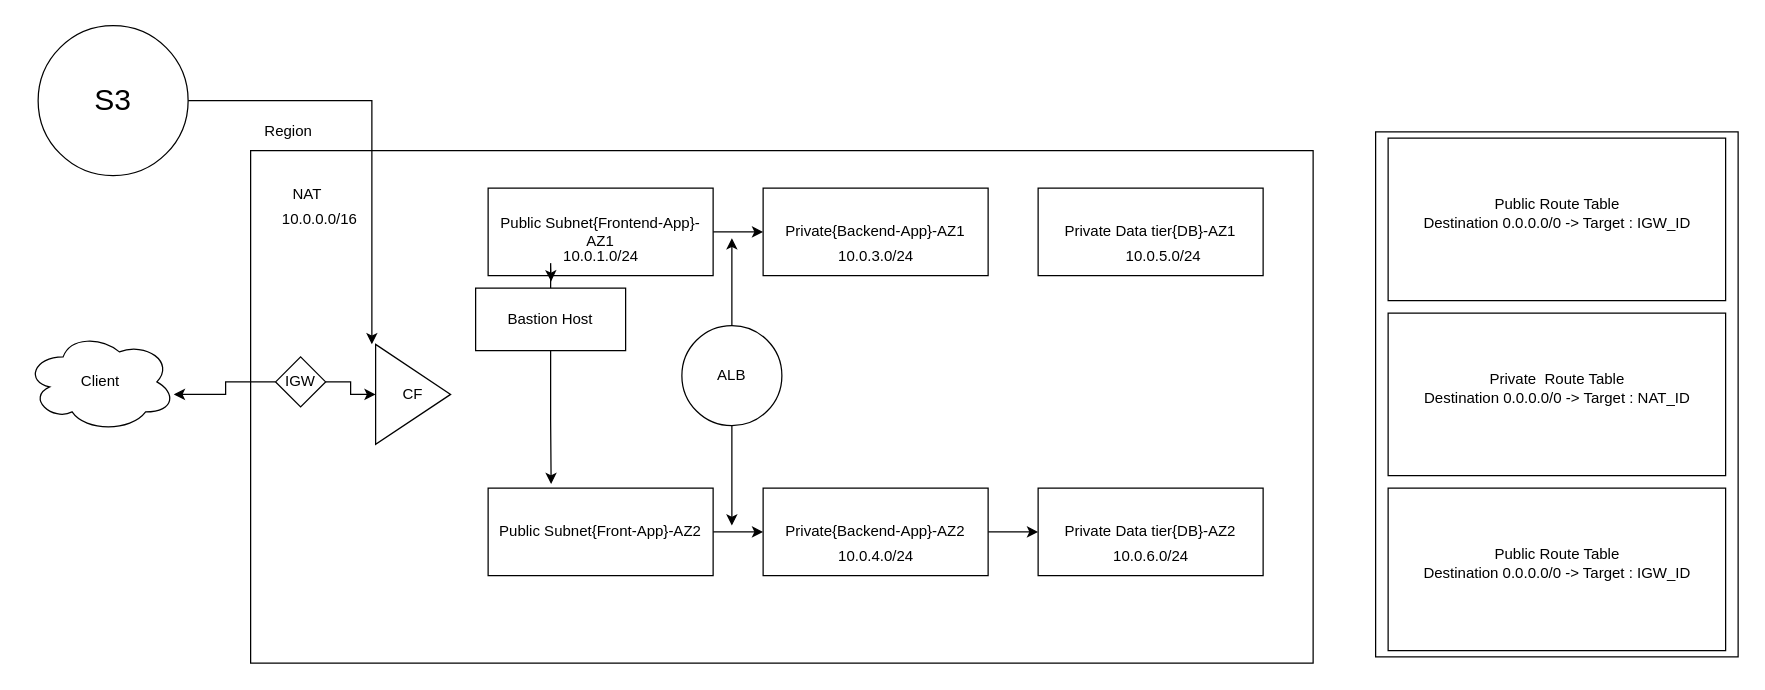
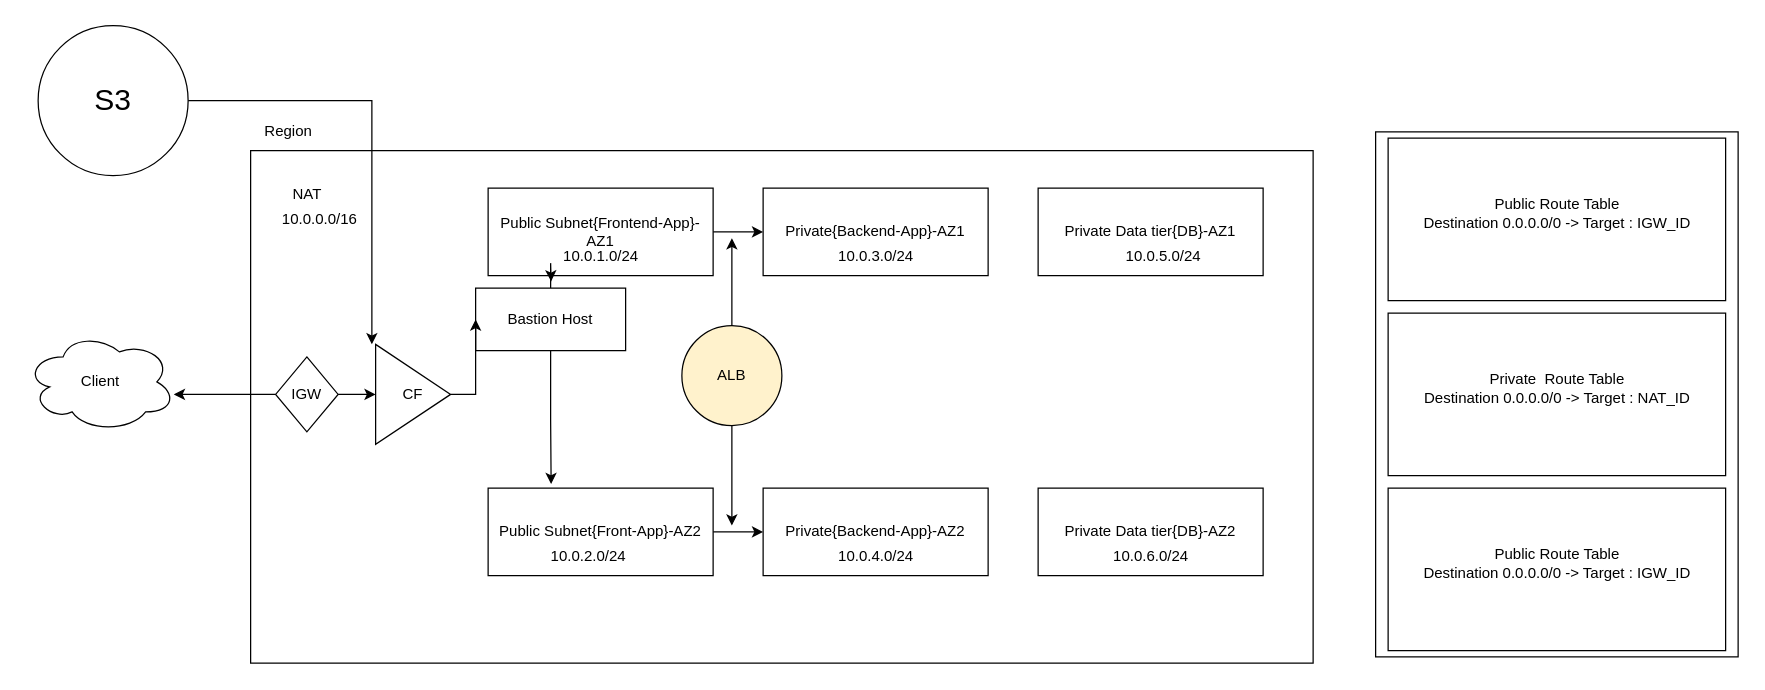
node "ALB": fillcolor #ffffff -> #fff2cc
node "IGW": size 50x50 -> 63x75
edge "CF" -> "Bastion Host": added
edge "Private{Backend-App}-AZ2" -> "Private Data tier{DB}-AZ2": removed
node "10.0.2.0/24": added
